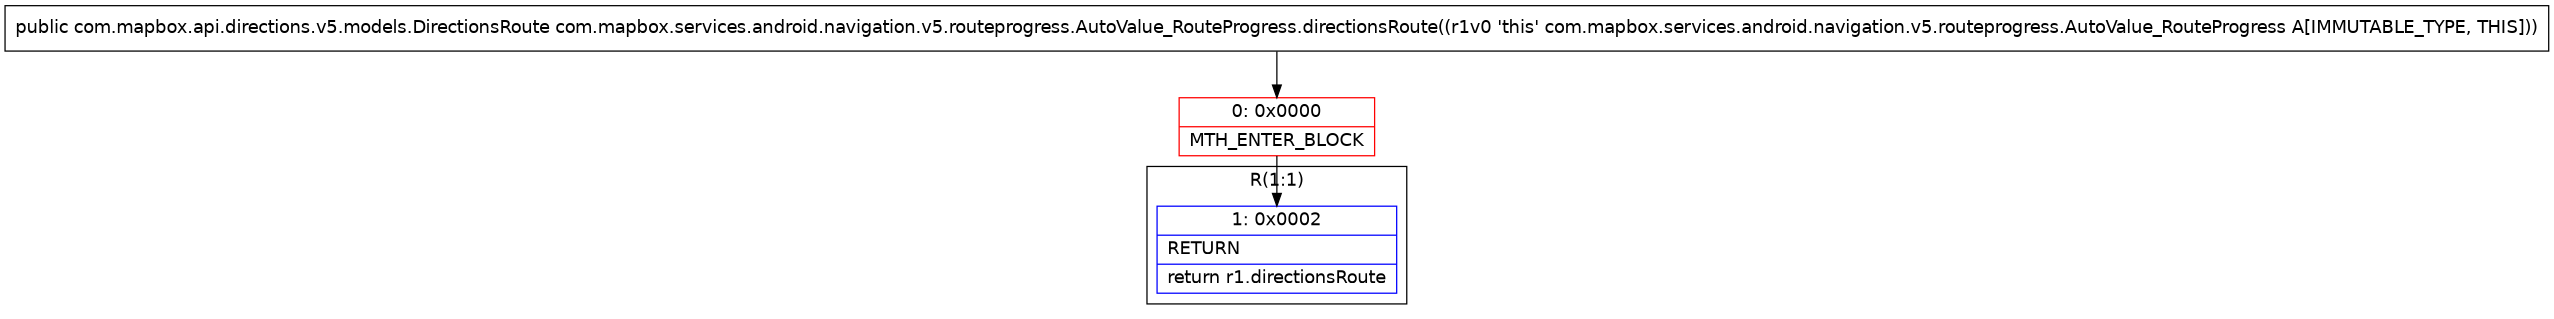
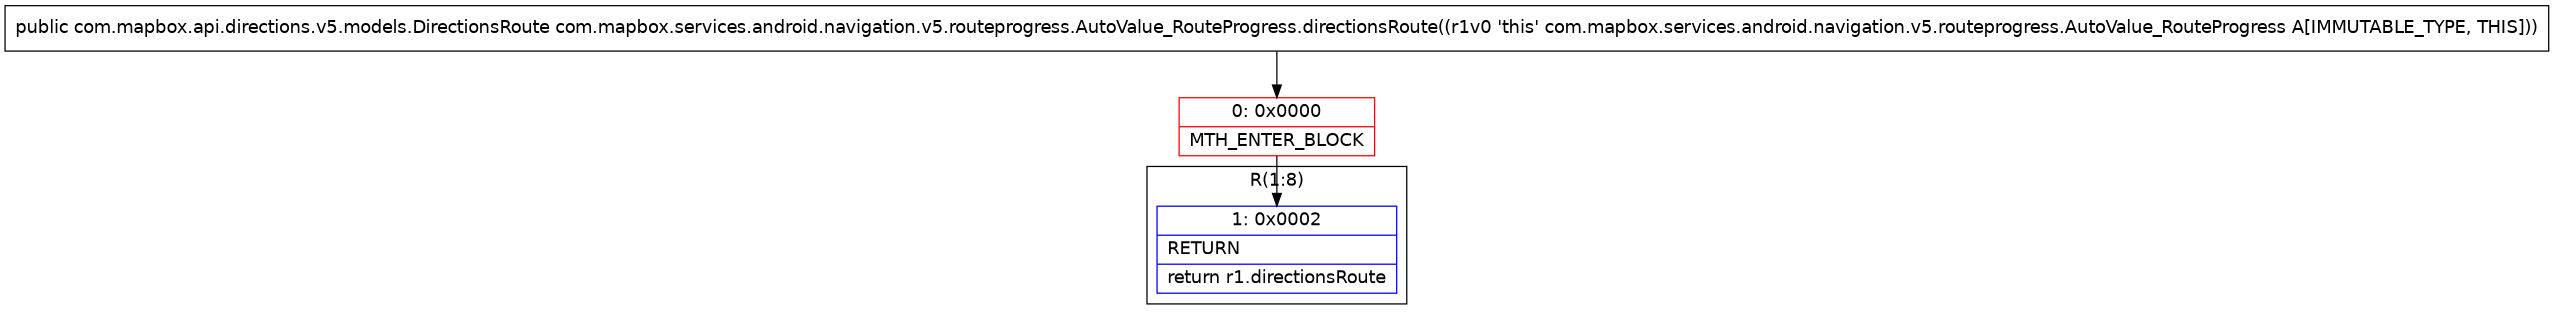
cluster "R(1:1)": label "R(1:1)" -> "R(1:8)"
